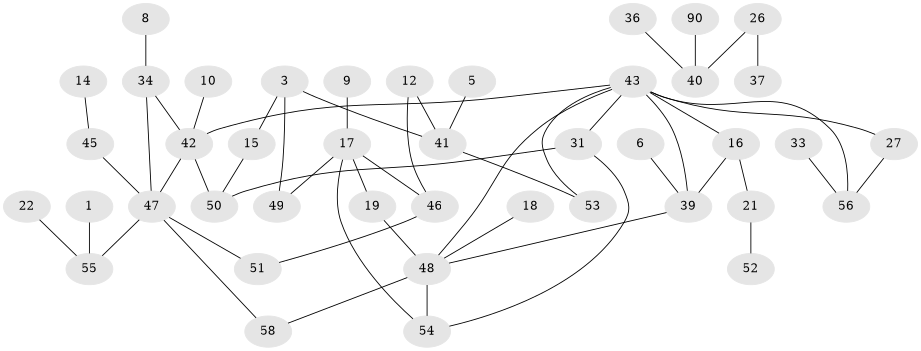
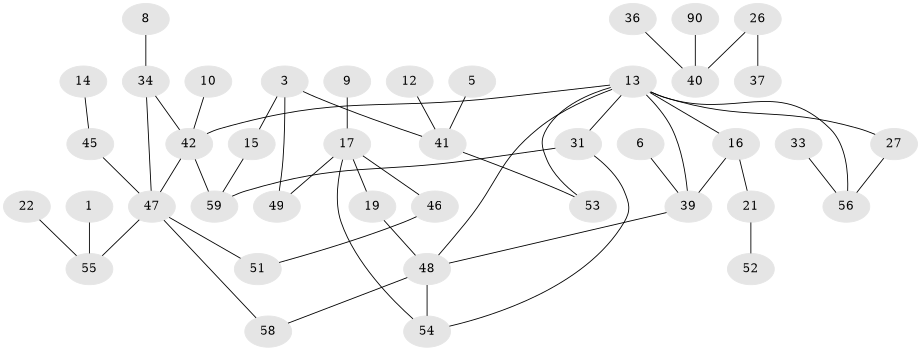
node "43": label "43" -> "13"
edge "12" -- "46": removed
node "50": label "50" -> "59"
node "18": removed
